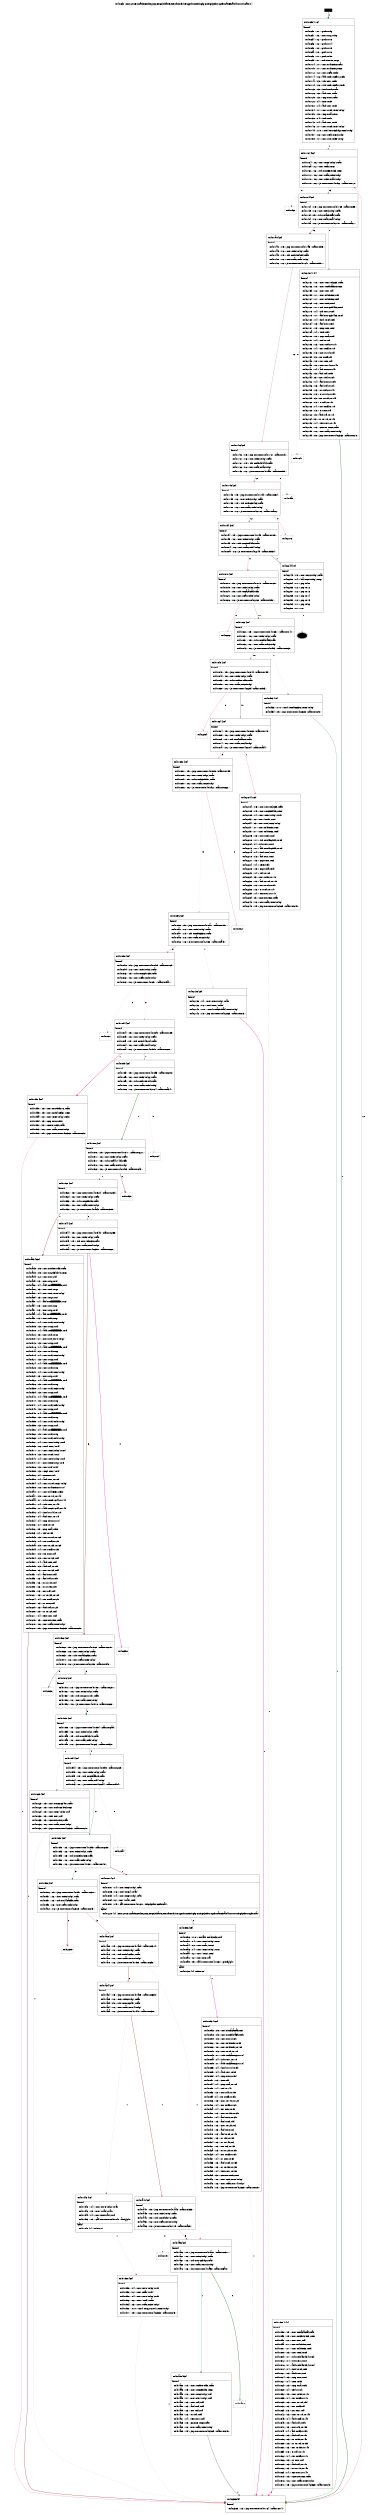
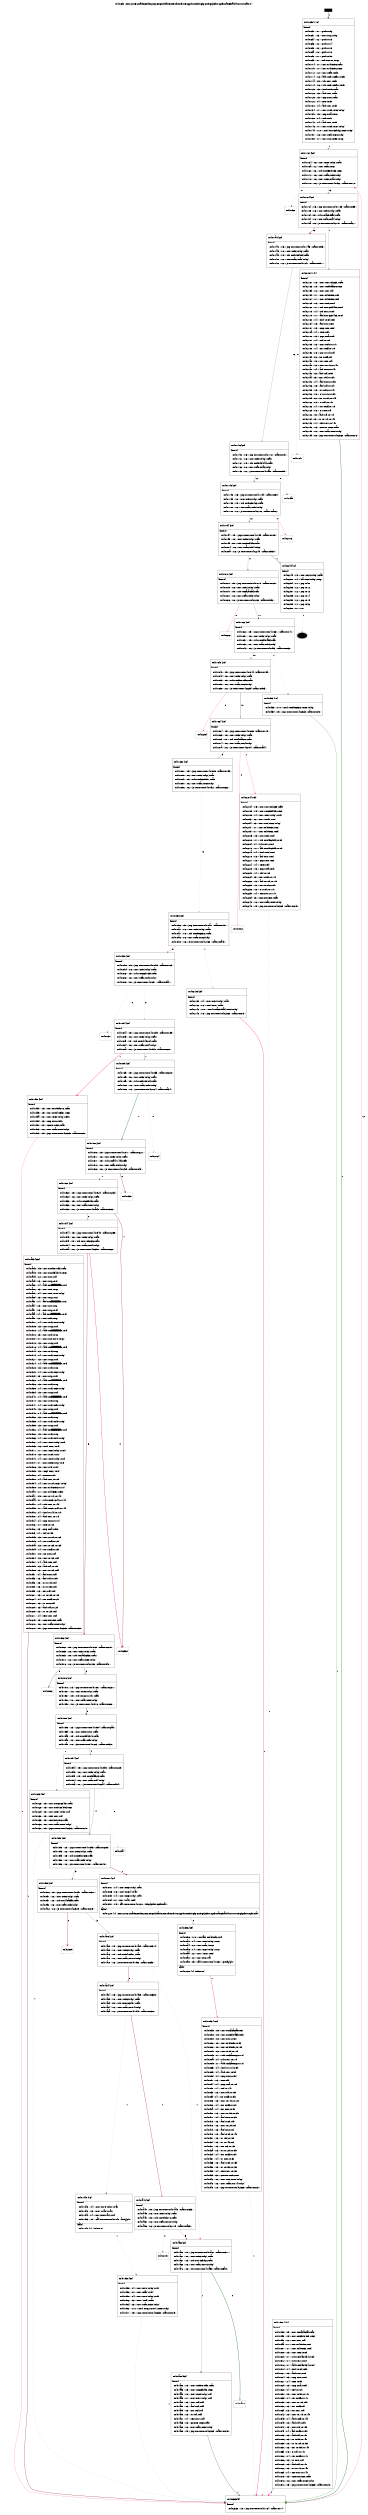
edge "0x401880 [28]" -> "0x401db2": now "0x401864 [28]" -> "0x401db2"
edge "0x401928 [28]" -> "0x401ad3 [336]": now "0x401928 [28]" -> "0x402350"
edge "0x4019b4 [28]" -> "0x4019d0 [28]": label " 2" -> " 4"
